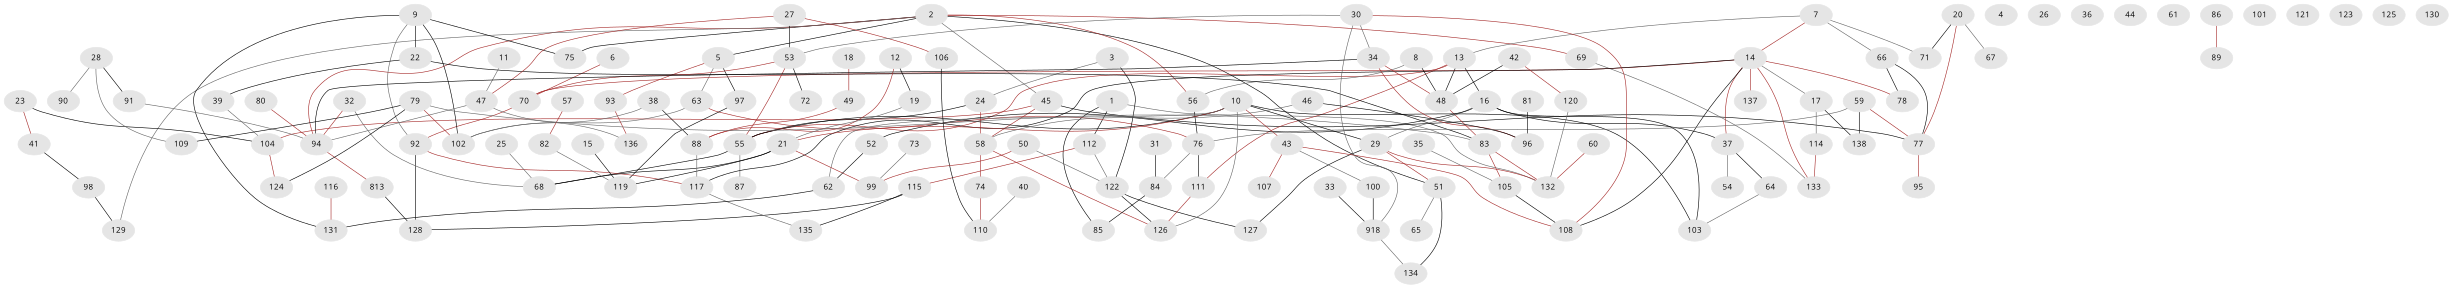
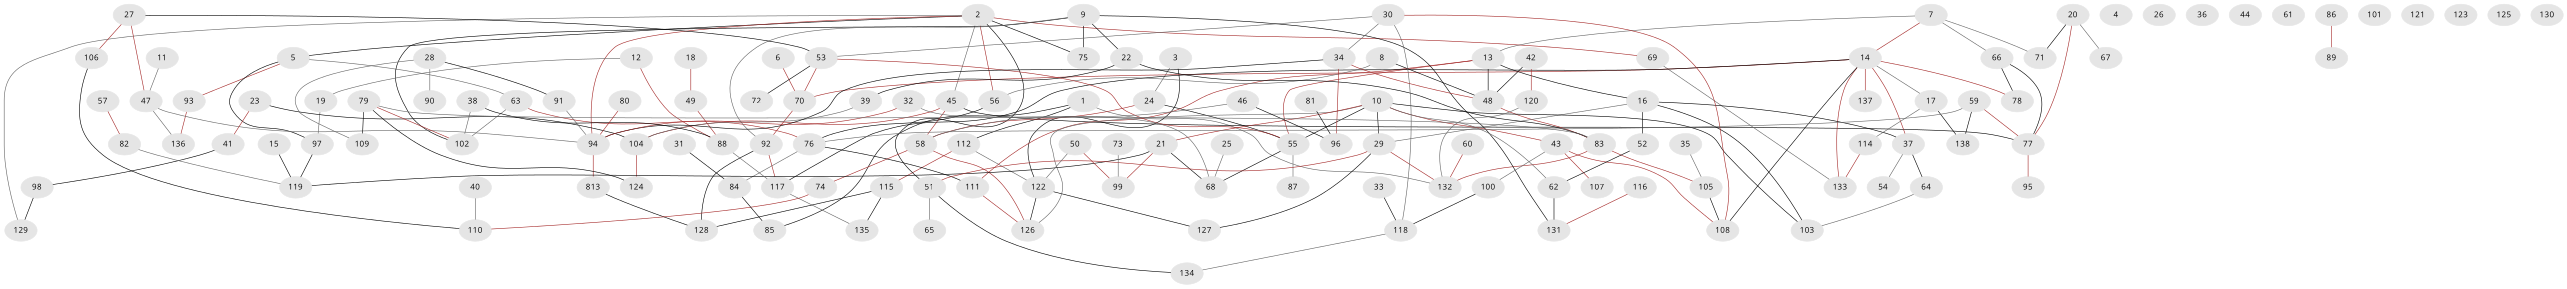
edge "12" -- "19": color black -> gray40
edge "19" -- "21": now "19" -- "97"
node "918": label "918" -> "118"
